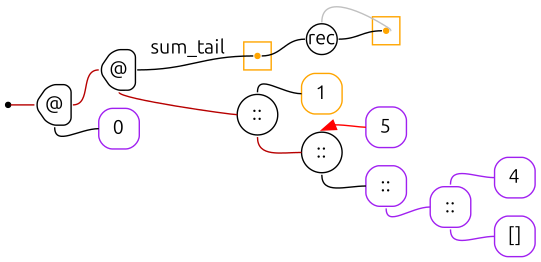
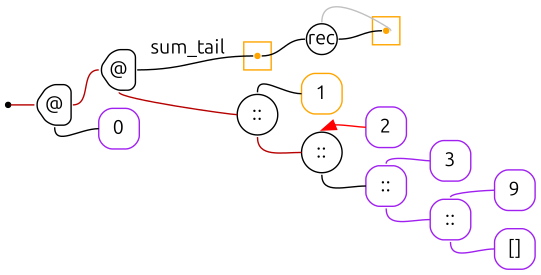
node "5": label "5" -> "2"
node "3": added
node "4": label "4" -> "9"
